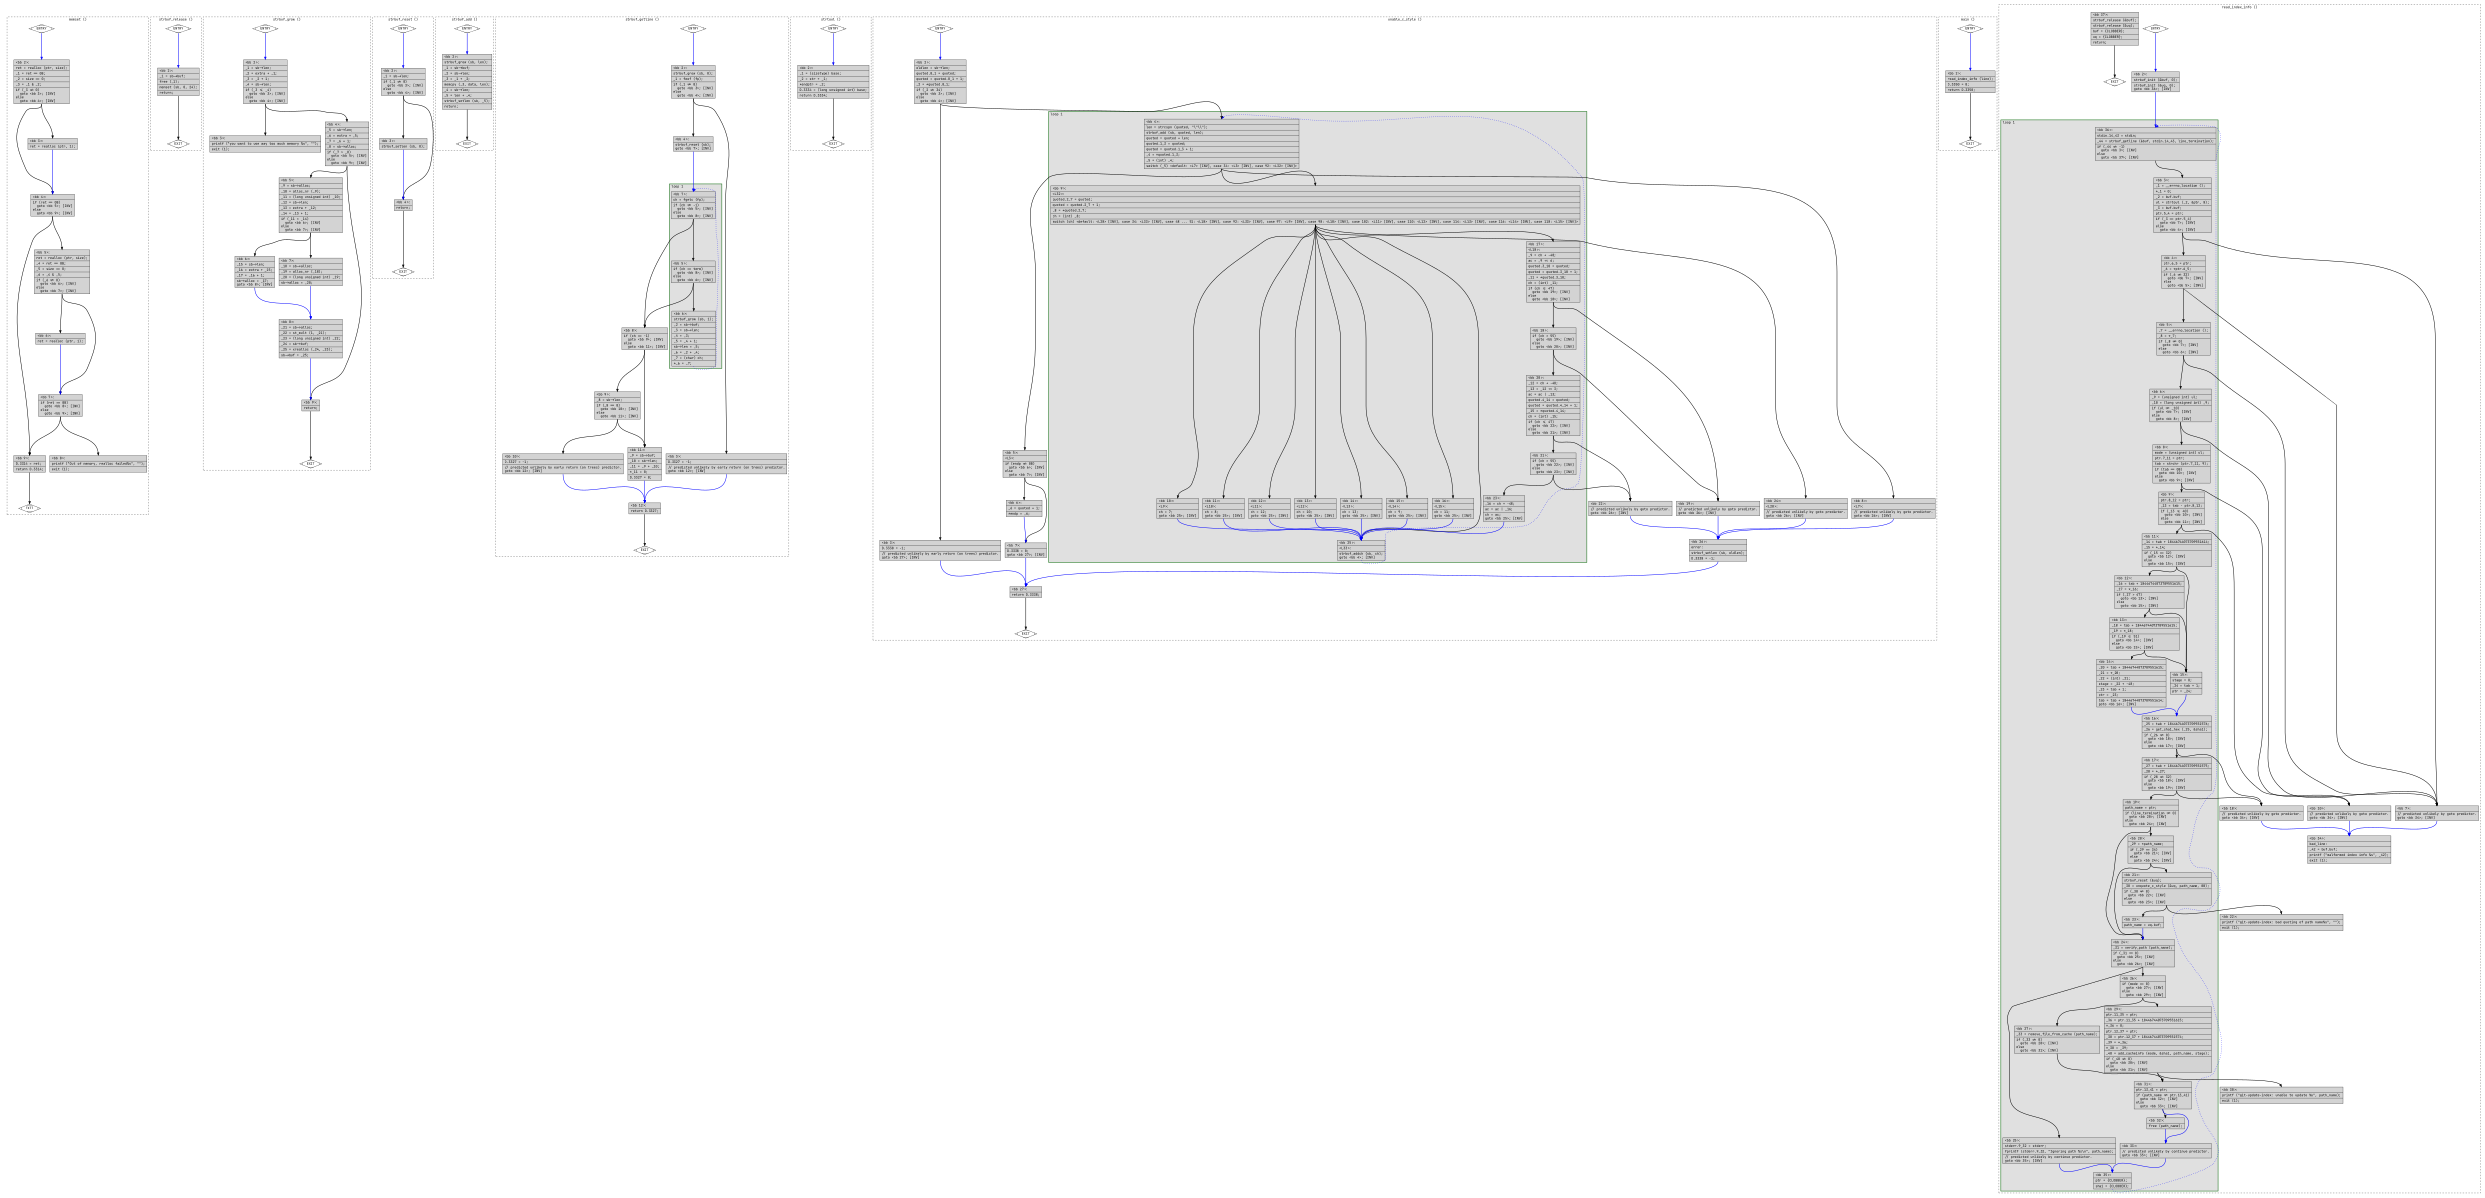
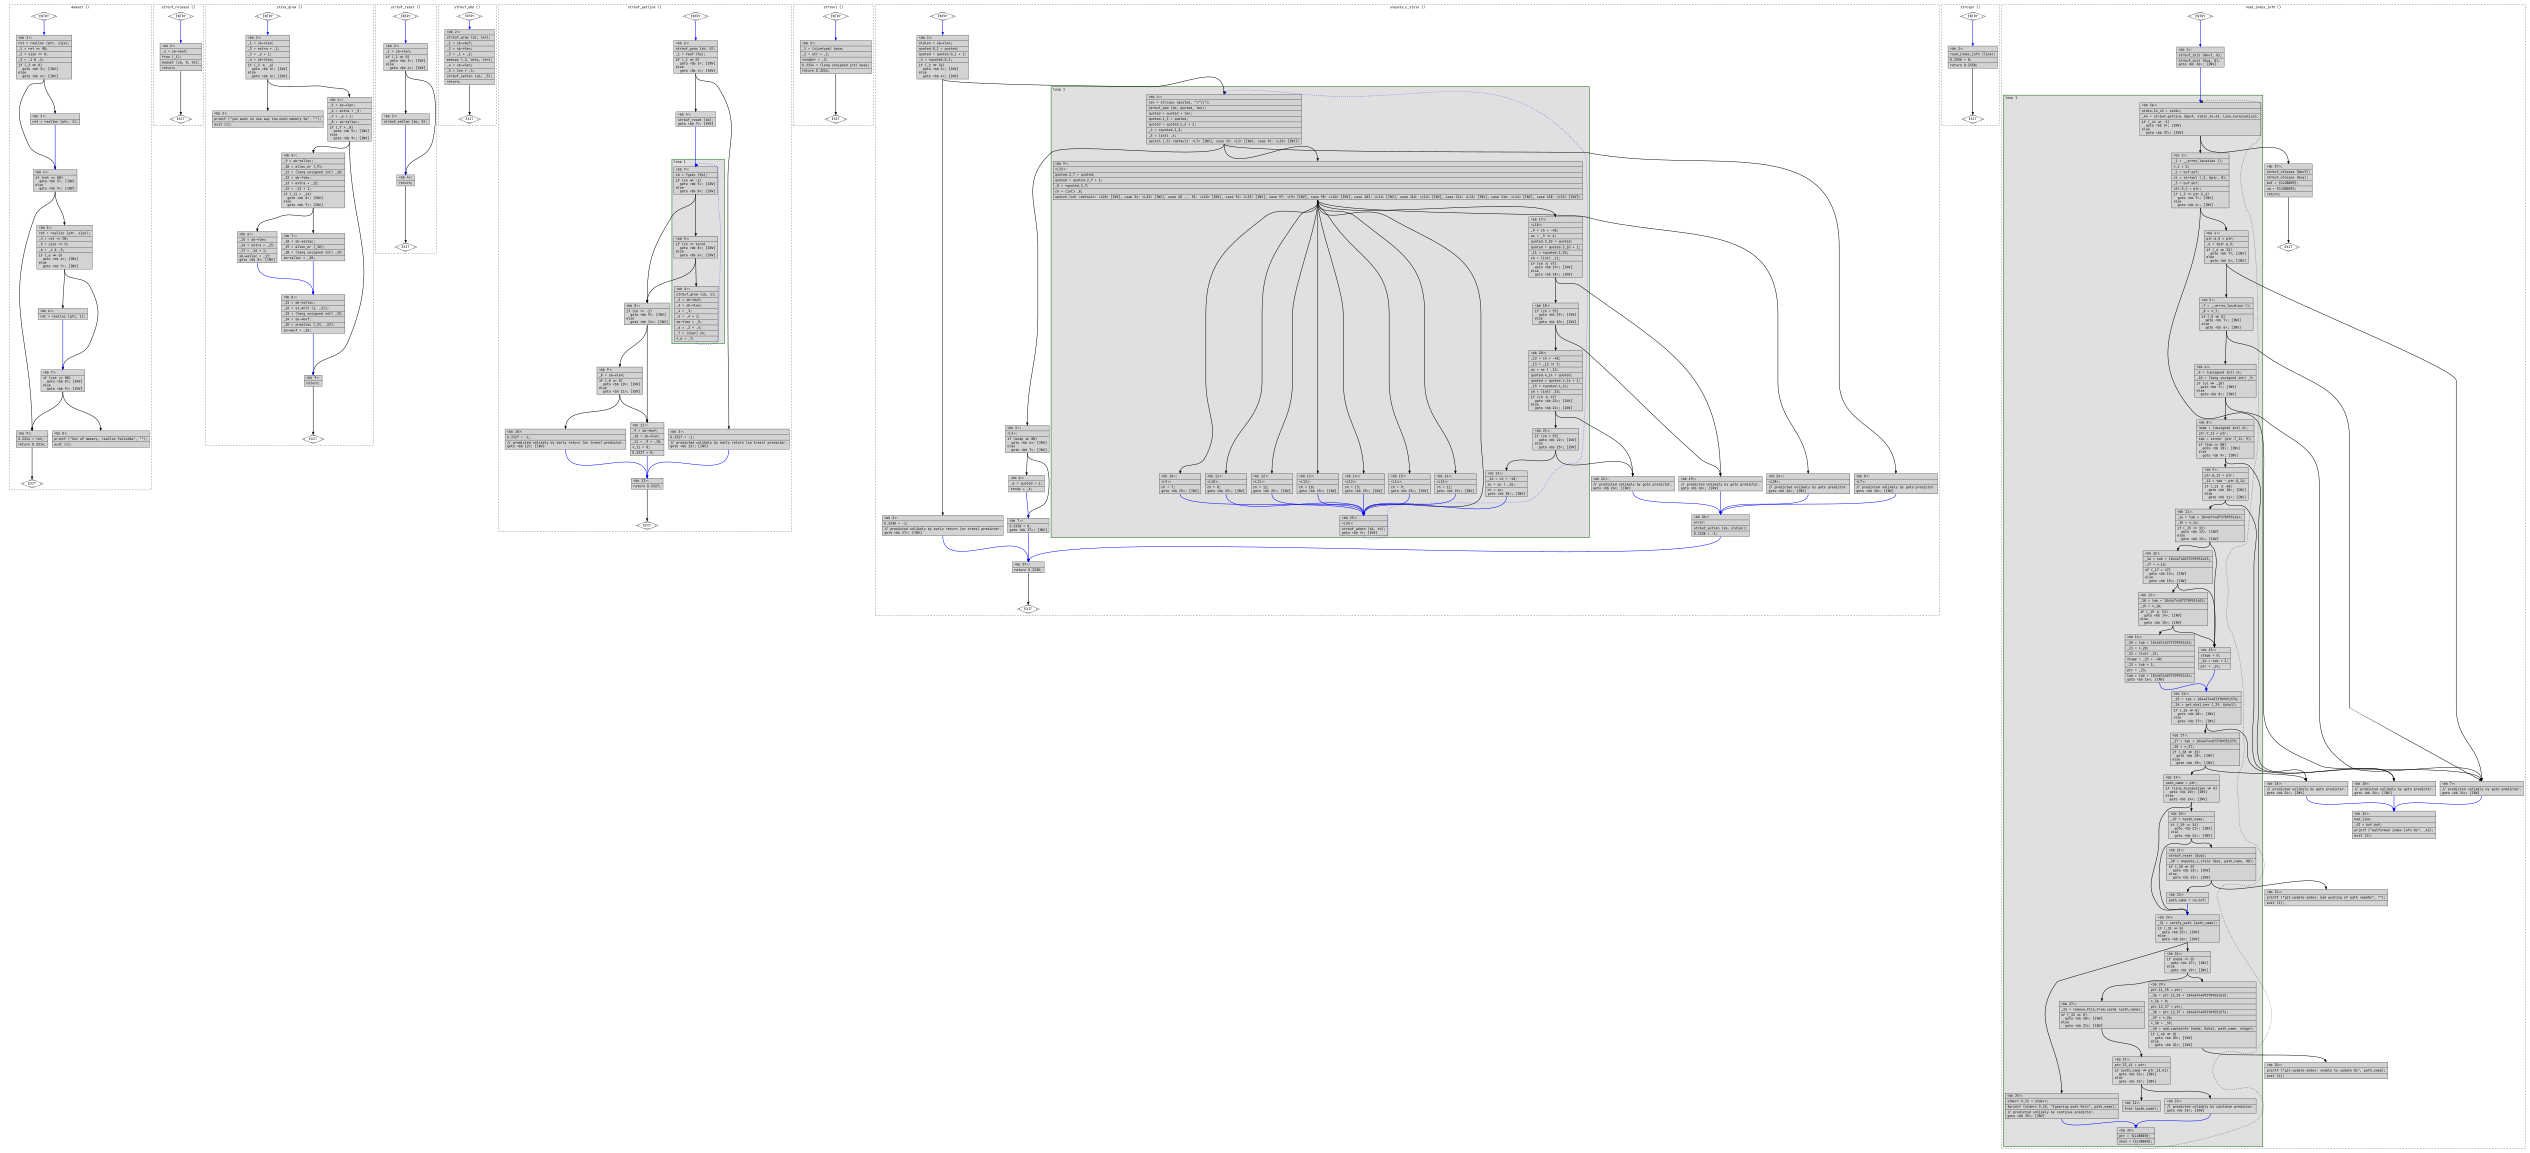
cluster "strbuf_grow ()": label "strbuf_grow ()" -> "style_grow ()"
cluster "unable_c_style ()": label "unable_c_style ()" -> "unquote_c_style ()"
cluster "main ()": label "main ()" -> "strcspn ()"
edge "<bb 36>:" -> "<bb 37>:": added
edge "<bb 35>:" -> "<bb 36>:": color blue -> black
edge "<bb 29>:" -> "<bb 31>:": removed
edge "<bb 31>:" -> "<bb 33>:": color blue -> black
edge "<bb 32>:" -> "<bb 33>:": removed
